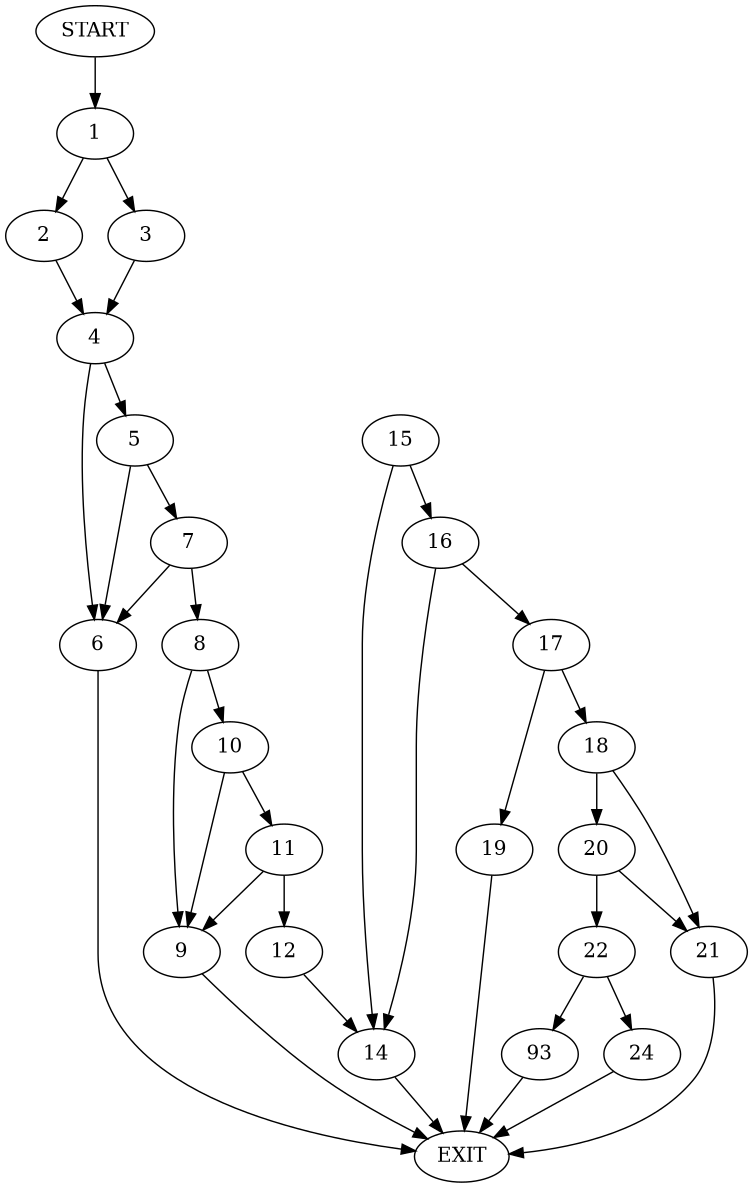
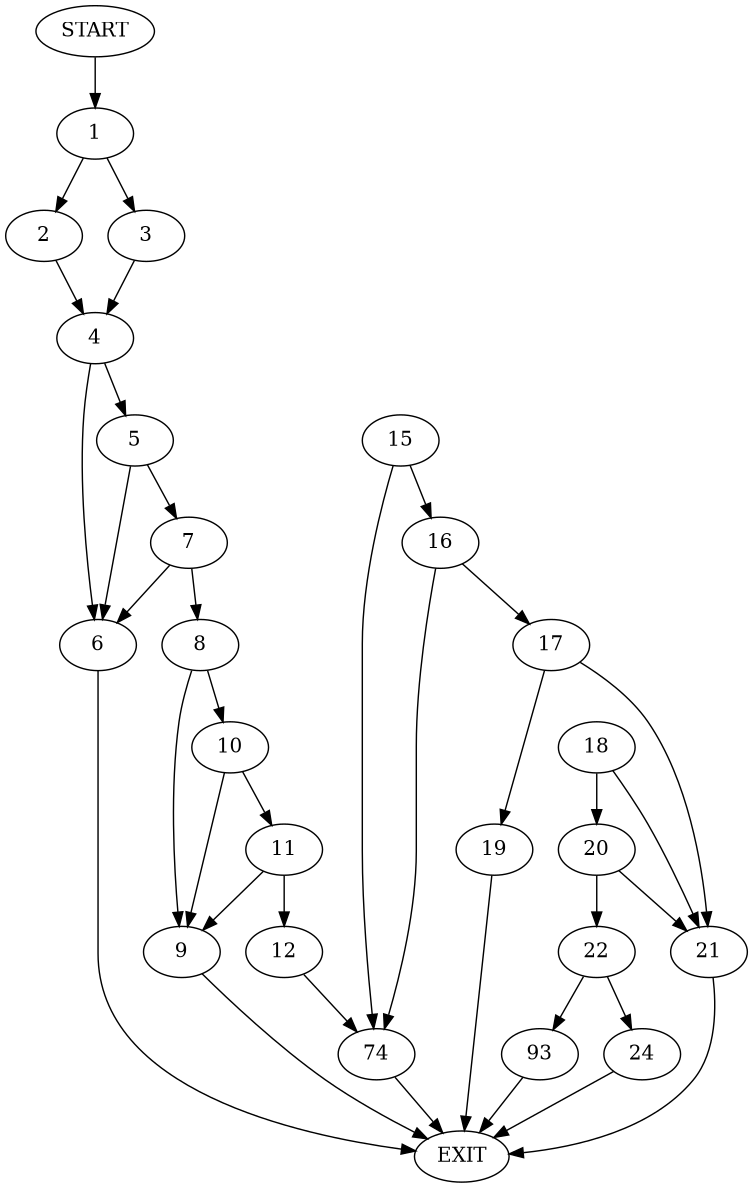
edge "17" -> "18": now "17" -> "21"
node "14": label "14" -> "74"
